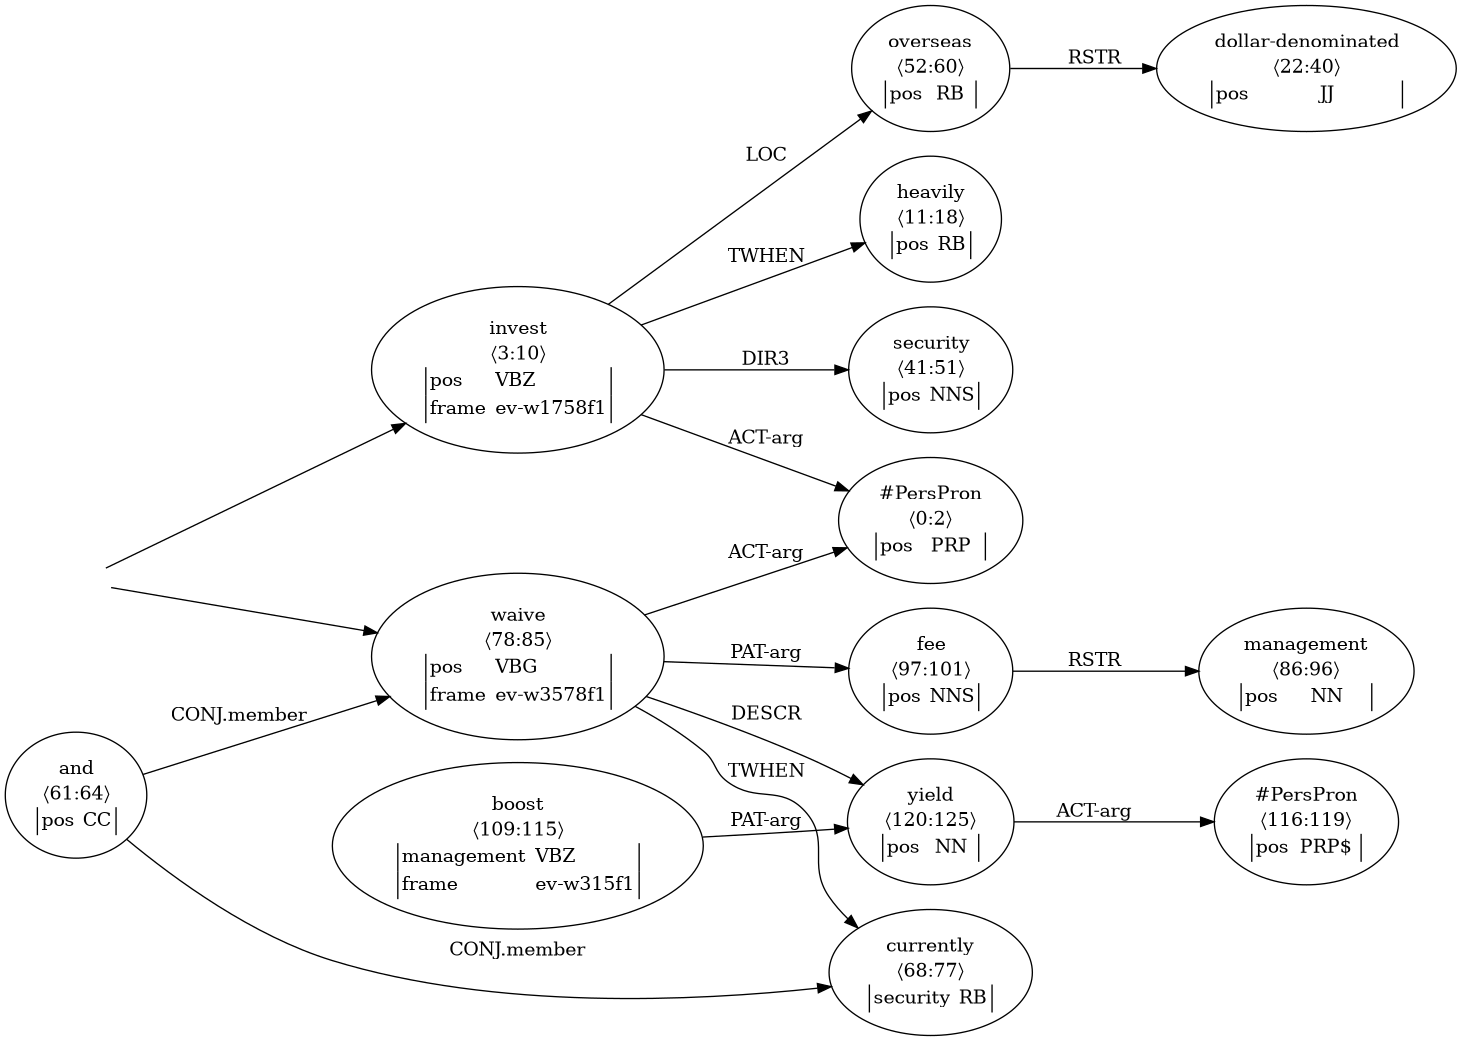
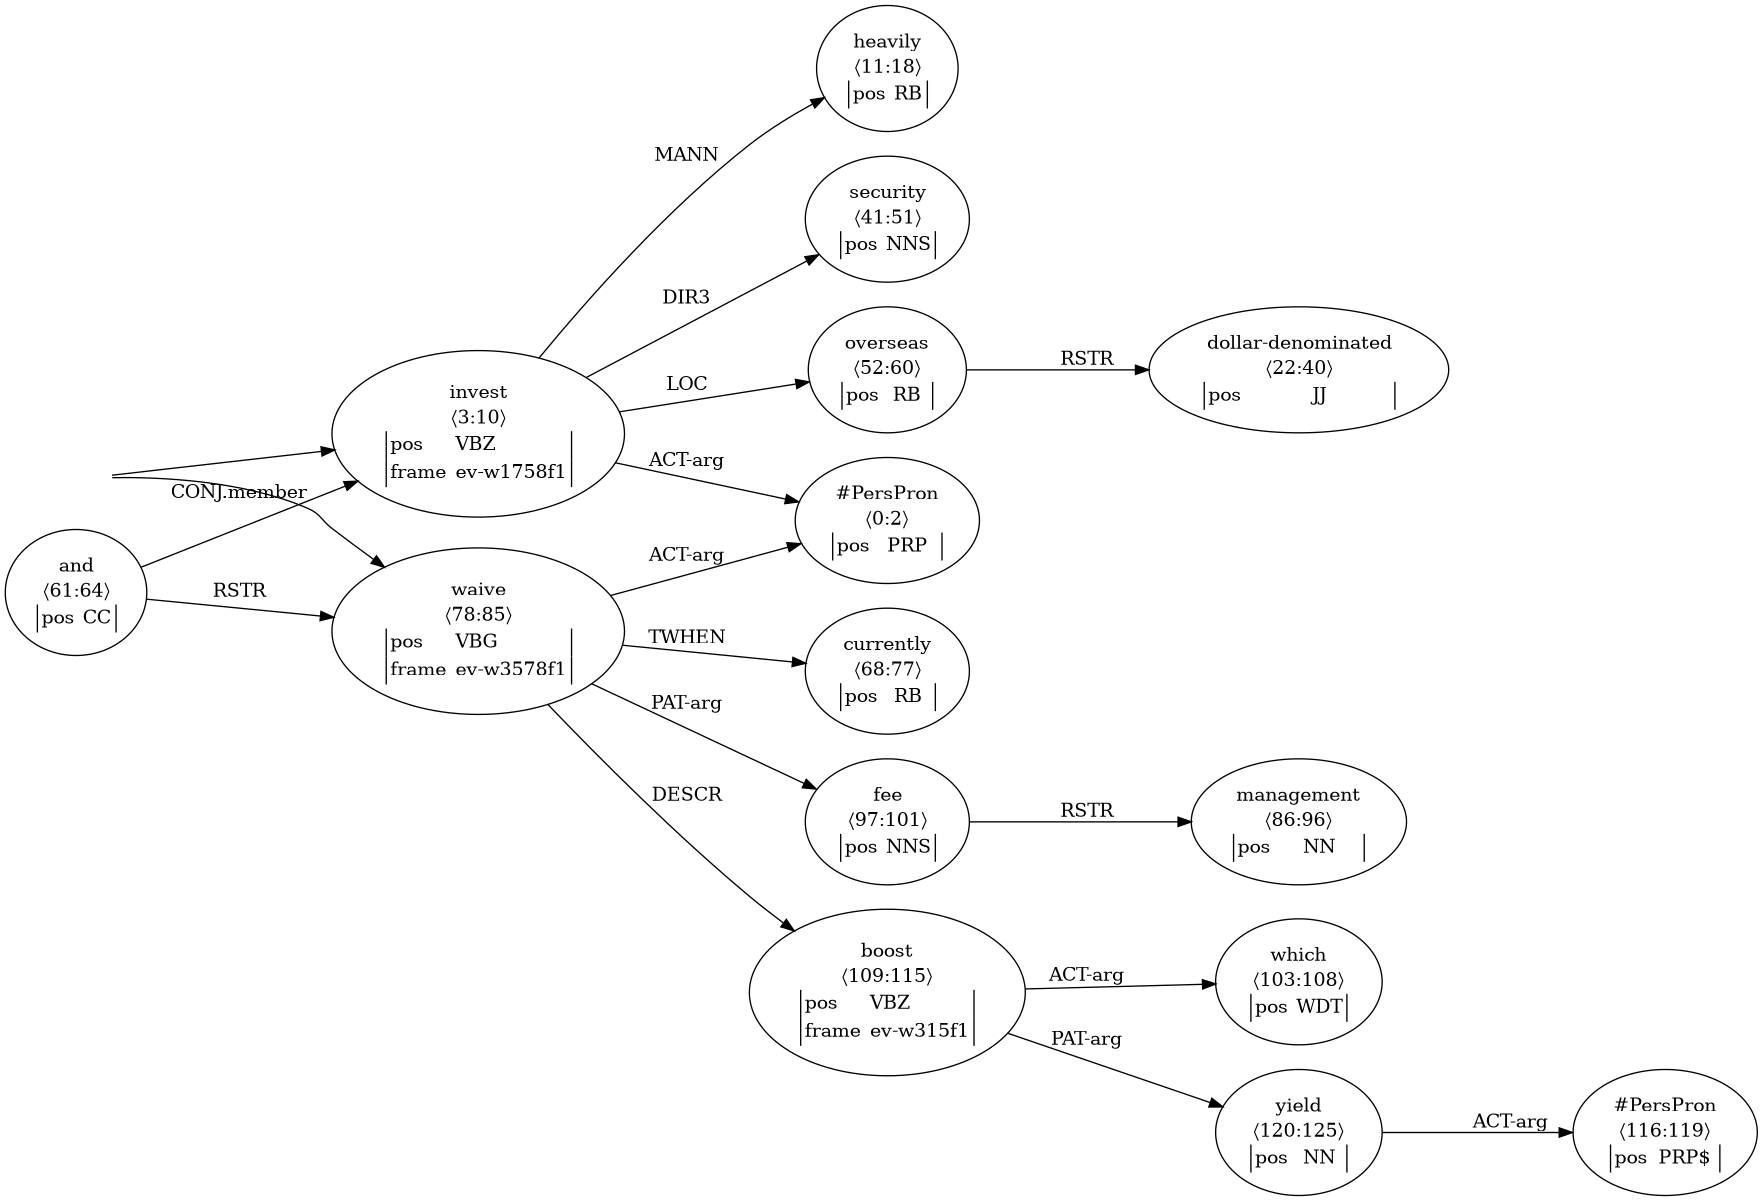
edge "invest" -> "heavily": label "TWHEN" -> "MANN"
edge "and" -> "waive": label "CONJ.member" -> "RSTR"
edge "waive" -> "yield": now "waive" -> "boost"
node "boost": text "management" -> "pos"
node "which": added
edge "and" -> "currently": now "and" -> "invest"
node "currently": text "security" -> "pos"
